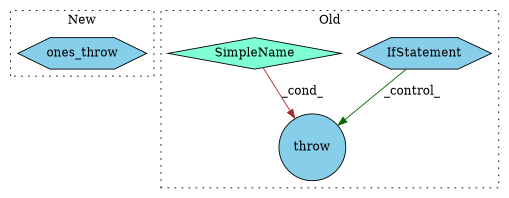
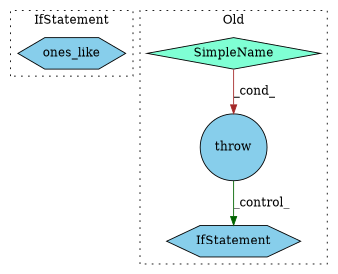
cluster "New": label "New" -> "IfStatement"
node "ones_throw": label "ones_throw" -> "ones_like"
edge "IfStatement" -> "throw": reversed
